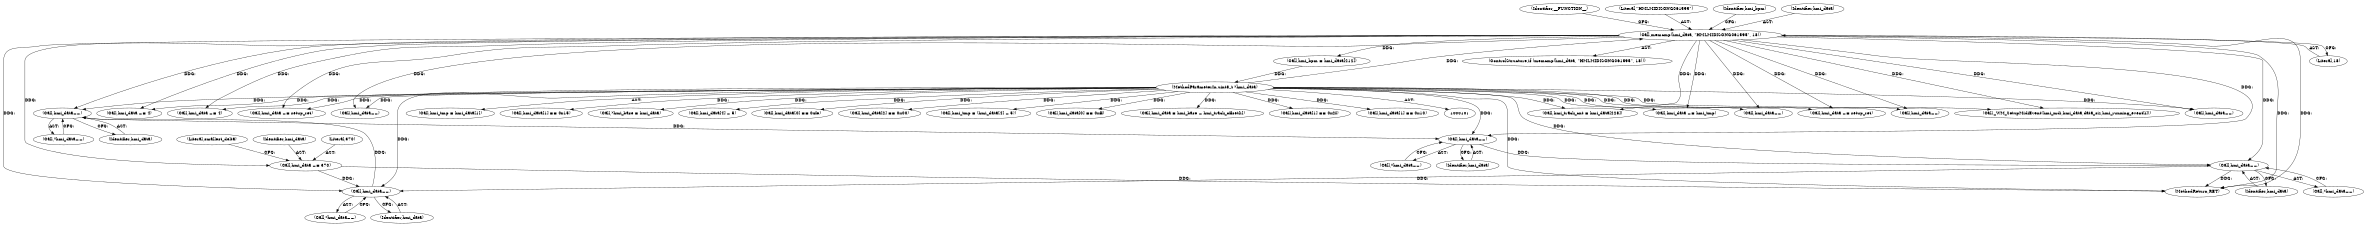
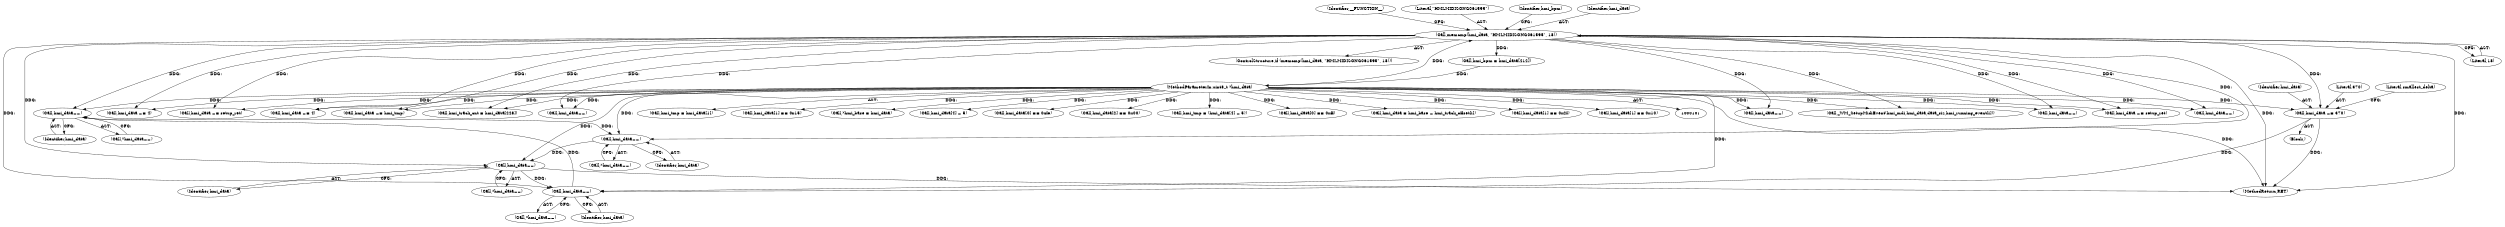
edge "(MethodParameterIn,uint8_t *hmi_data)" -> "(Call,hmi_data += 370)": added, label "DDG:"
node "(Block,)": added
